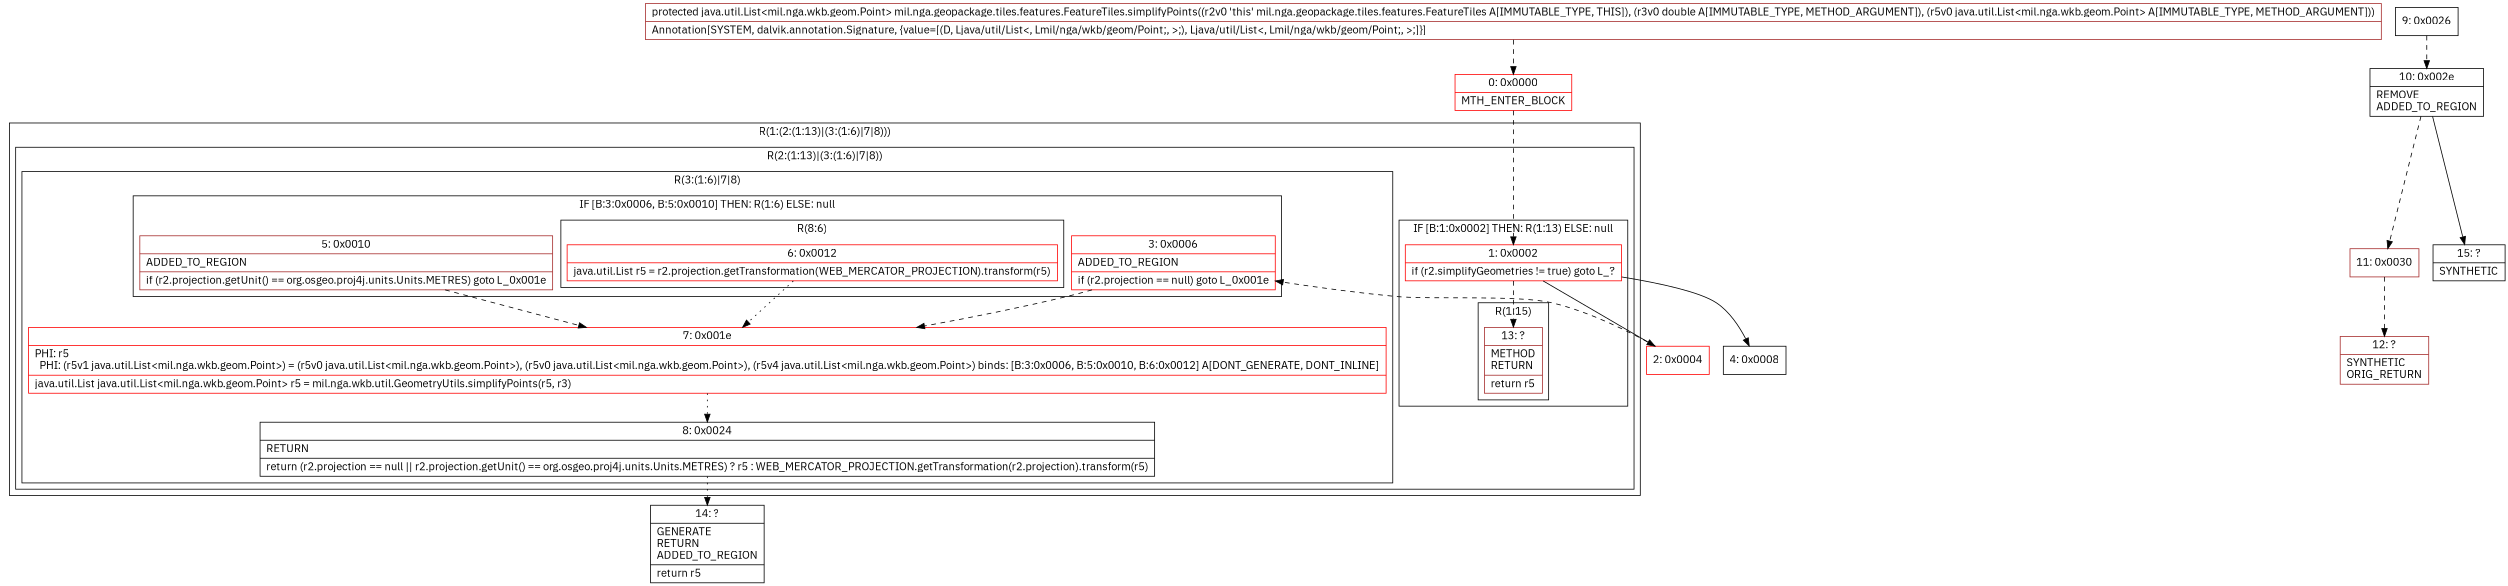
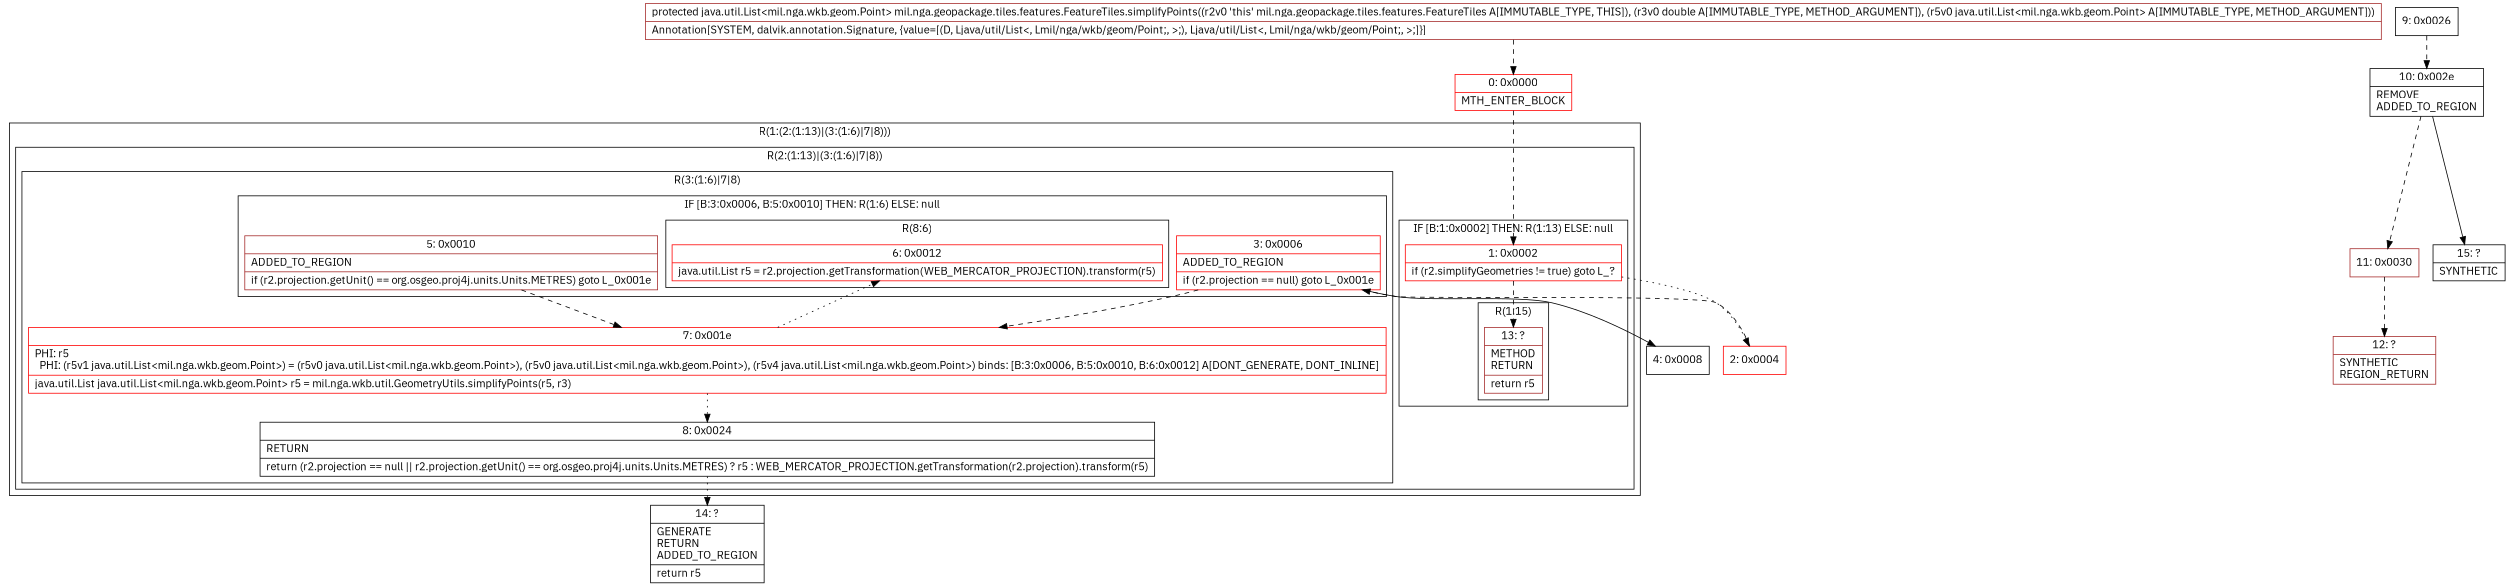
edge "1: 0x0002" -> "4: 0x0008": now "3: 0x0006" -> "4: 0x0008"
edge "6: 0x0012" -> "7: 0x001e": reversed
edge "1: 0x0002" -> "2: 0x0004": style solid -> dotted
node "12: ?": text "ORIG_RETURN" -> "REGION_RETURN"
